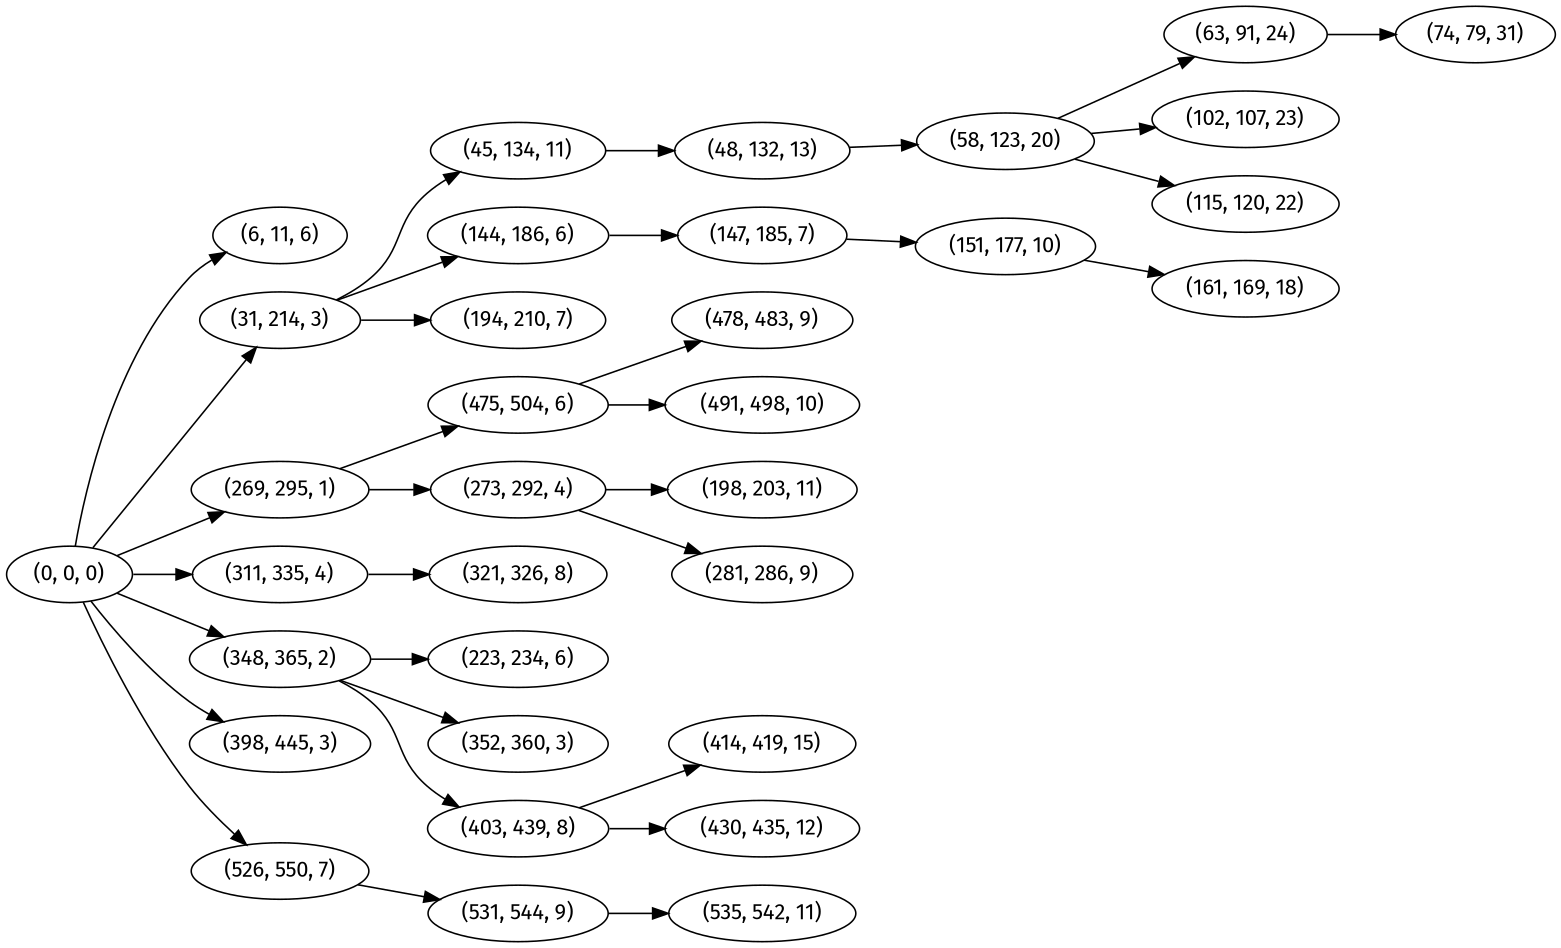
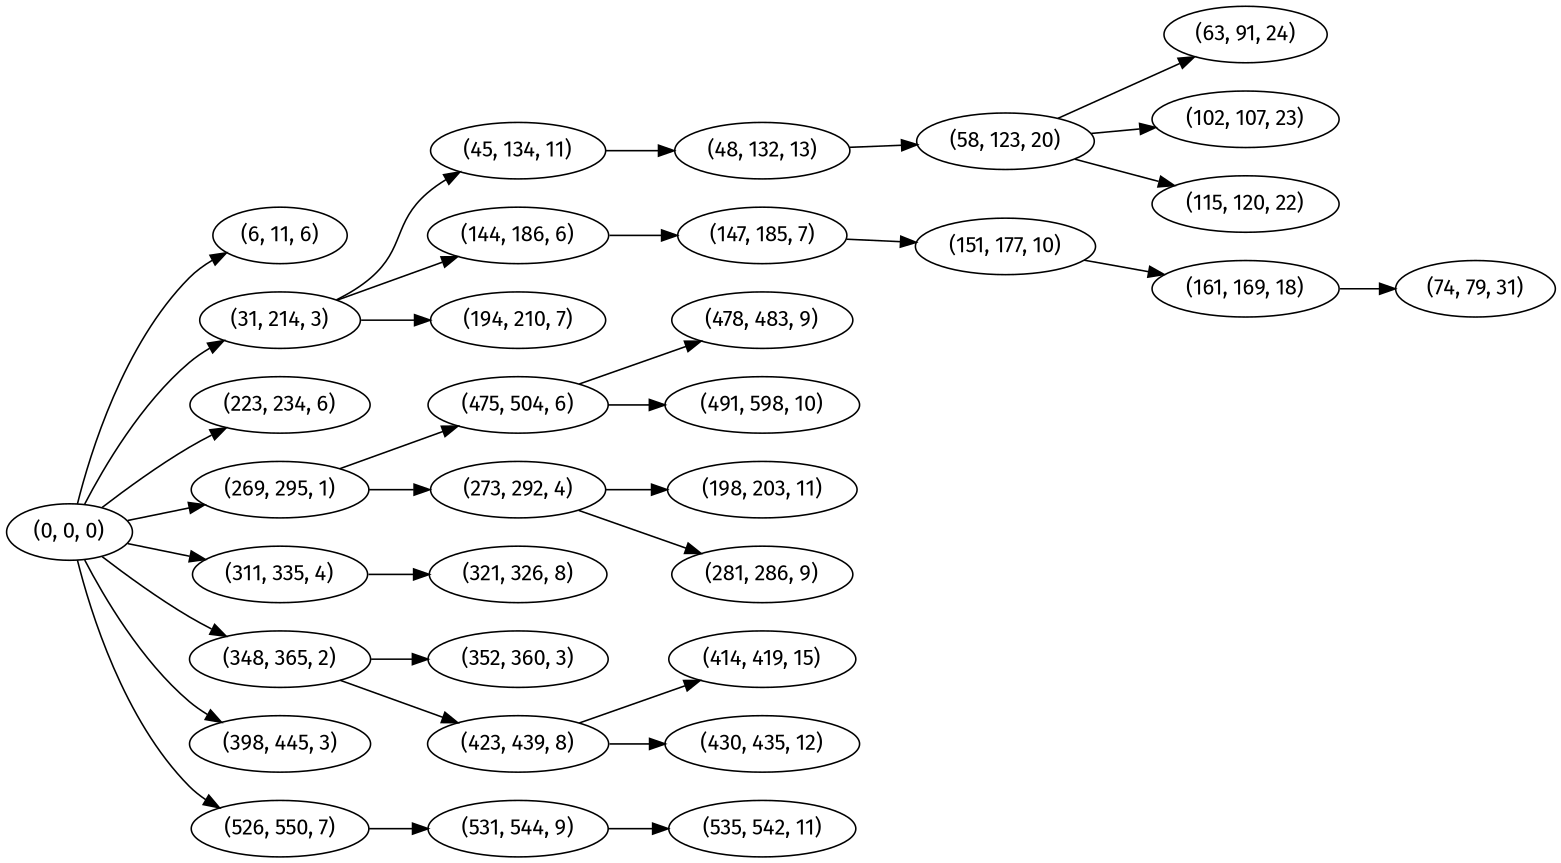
edge "(63, 91, 24)" -> "(74, 79, 31)": now "(161, 169, 18)" -> "(74, 79, 31)"
node "(491, 498, 10)": label "(491, 498, 10)" -> "(491, 598, 10)"
edge "(348, 365, 2)" -> "(223, 234, 6)": now "(0, 0, 0)" -> "(223, 234, 6)"
node "(403, 439, 8)": label "(403, 439, 8)" -> "(423, 439, 8)"
